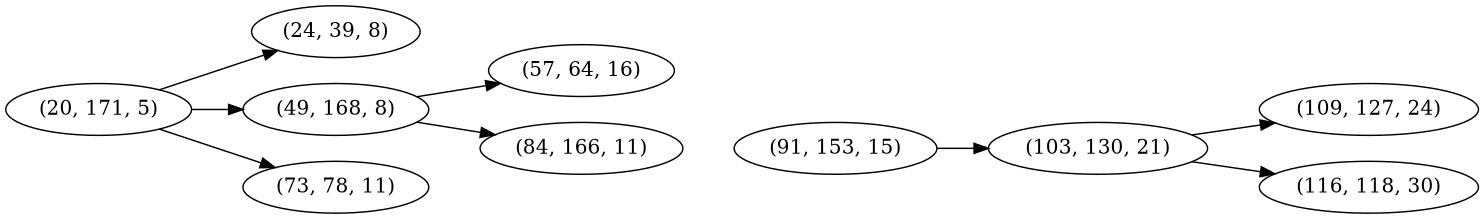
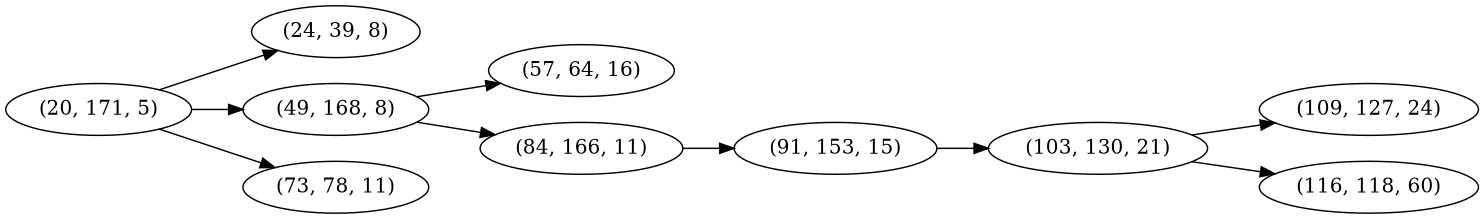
edge "(84, 166, 11)" -> "(91, 153, 15)": added
node "(116, 118, 30)": label "(116, 118, 30)" -> "(116, 118, 60)"
